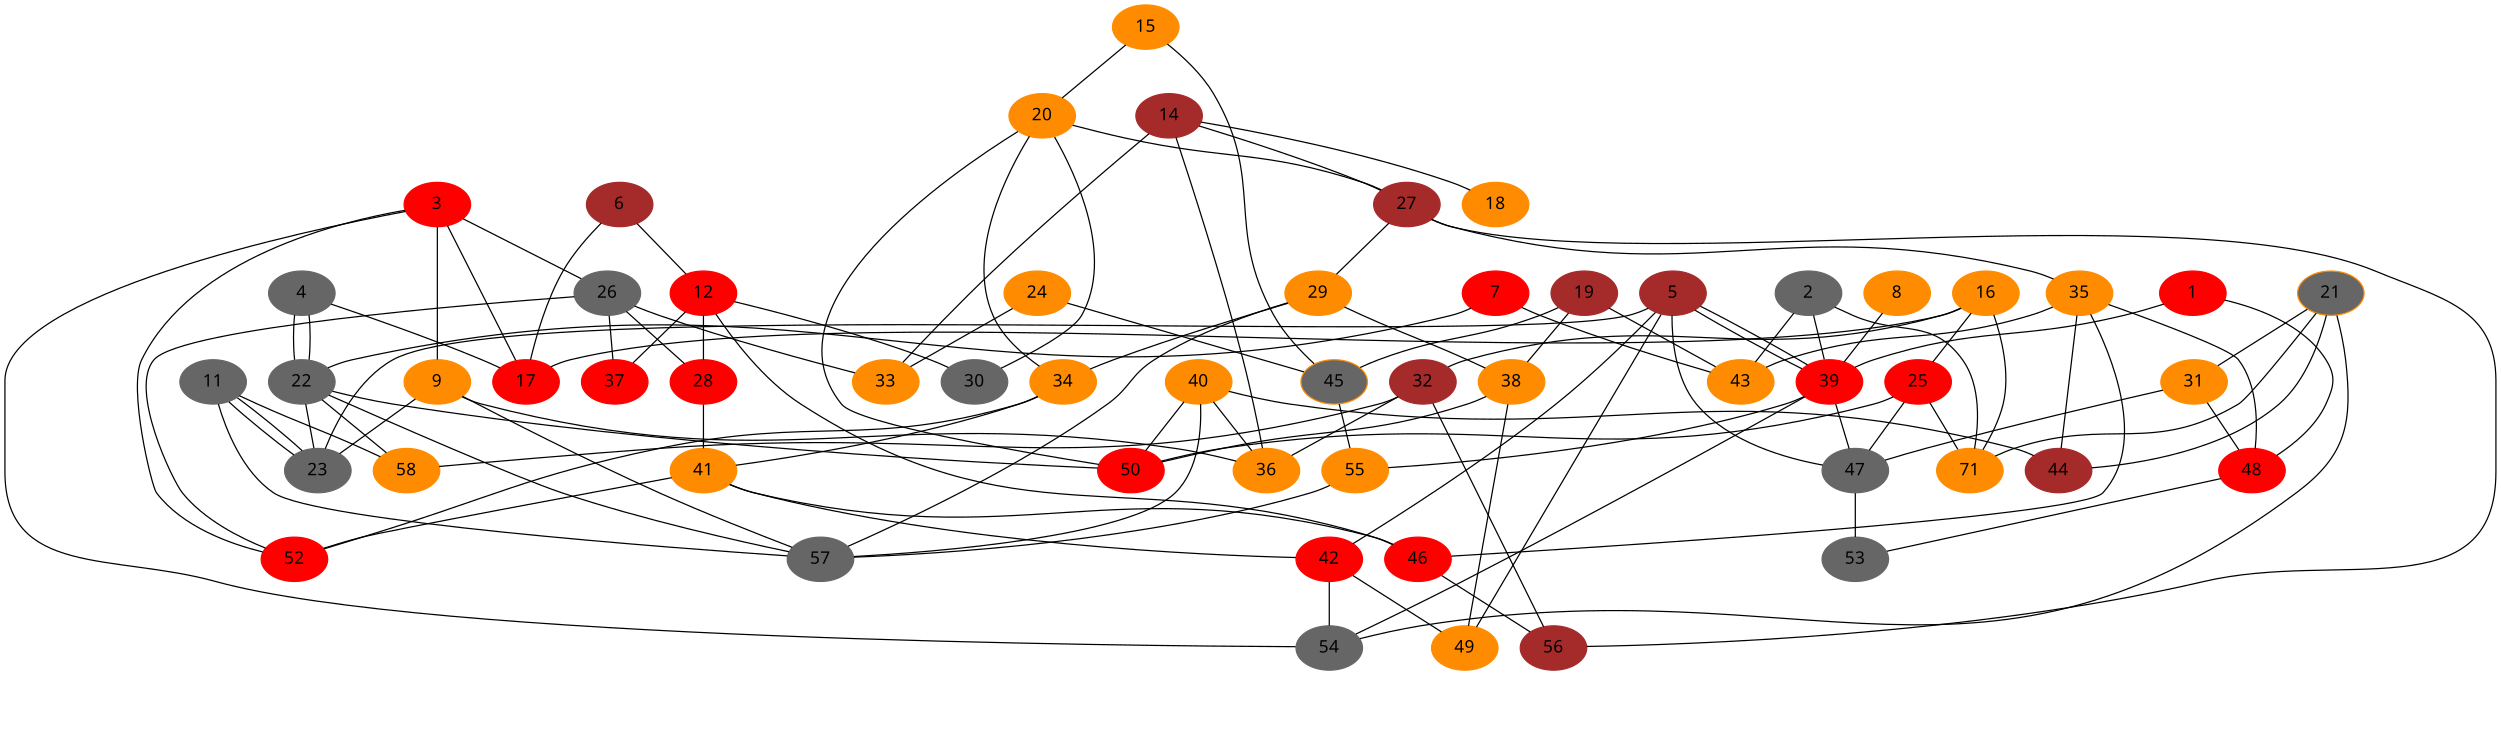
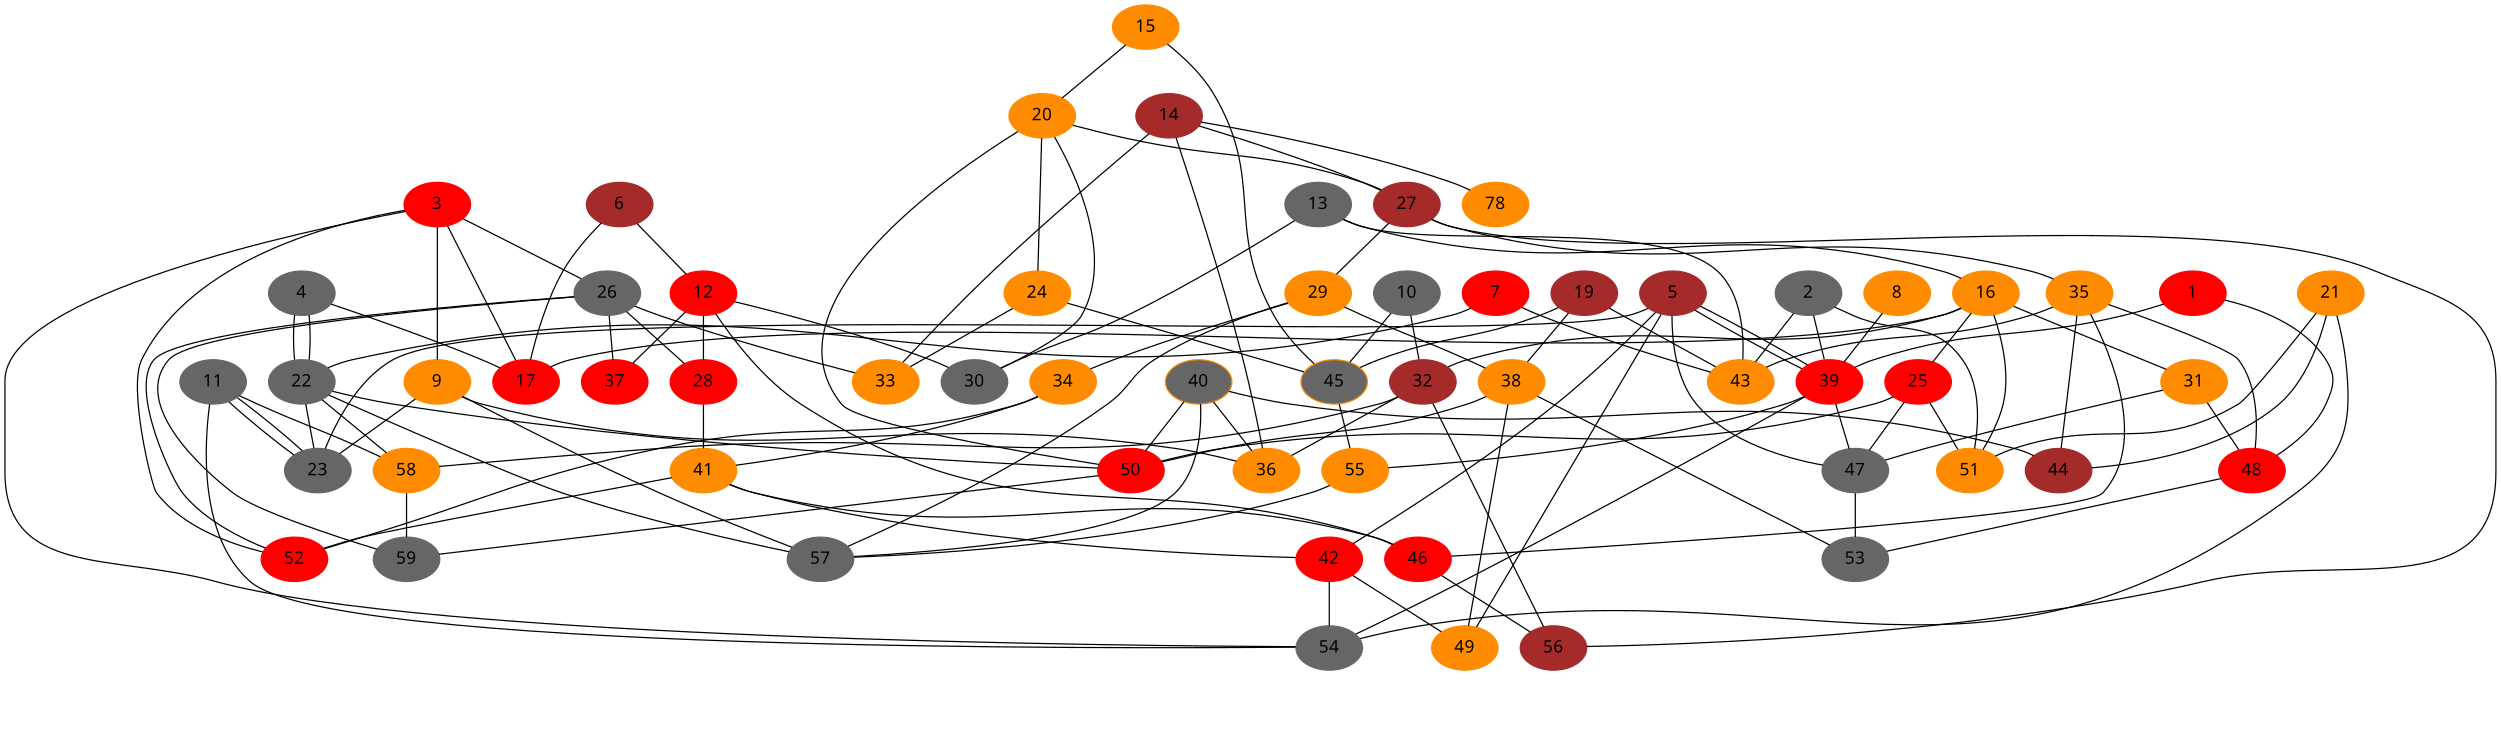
node "13": added
node "18": label "18" -> "78"
edge "20" -- "34": now "20" -- "24"
node "10": added
node "21": fillcolor gray40 -> darkorange
edge "21" -- "31": now "16" -- "31"
node "40": fillcolor darkorange -> gray40
node "71": label "71" -> "51"
edge "38" -- "53": added
edge "11" -- "57": now "11" -- "54"
node "59": added
